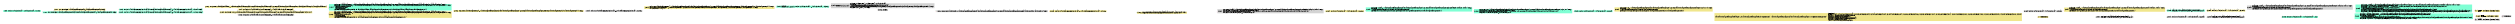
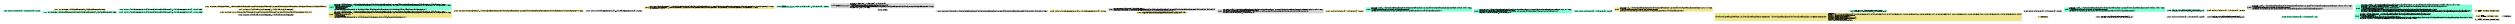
node "23: 0x005c": added
node "33: 0x009f": fillcolor khaki -> aquamarine
node "31: 0x0099": added
